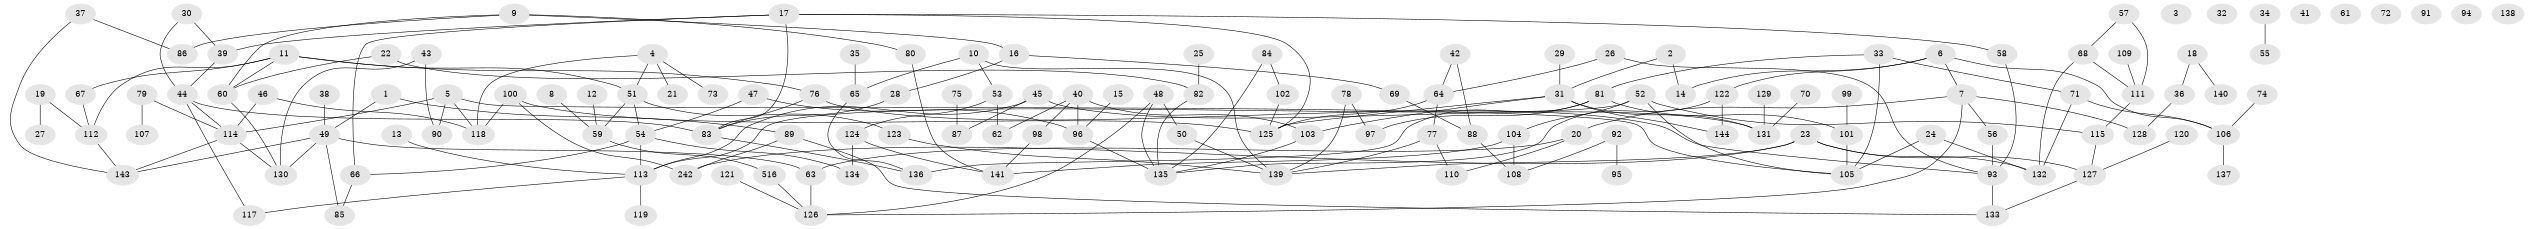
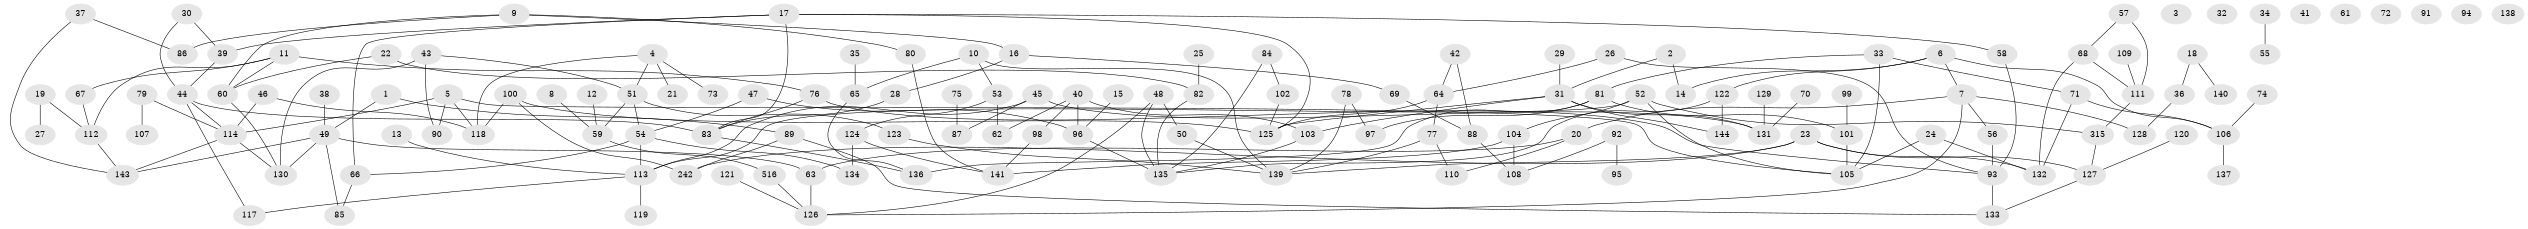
edge "11" -- "51": now "43" -- "51"
node "115": label "115" -> "315"
